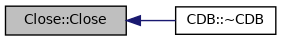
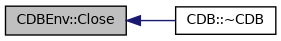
node "Close::Close": label "Close::Close" -> "CDBEnv::Close"
